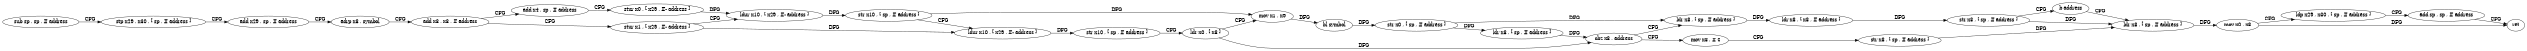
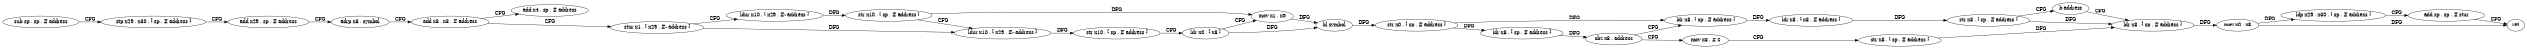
node "stur x0 , [ x29 , #- address ]": removed
node "add sp , sp , # address": label "add sp , sp , # address" -> "add sp , sp , # stur"
edge "mov x0 , x8" -> "ldp x29 , x30 , [ sp , # address ]": label "CFG" -> "DFG"
edge "ldr x0 , [ x8 ]" -> "cbz x8 , address": now "ldr x0 , [ x8 ]" -> "bl symbol"
